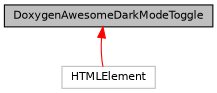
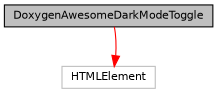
edge "HTMLElement" -> "DoxygenAwesomeDarkModeToggle": reversed
